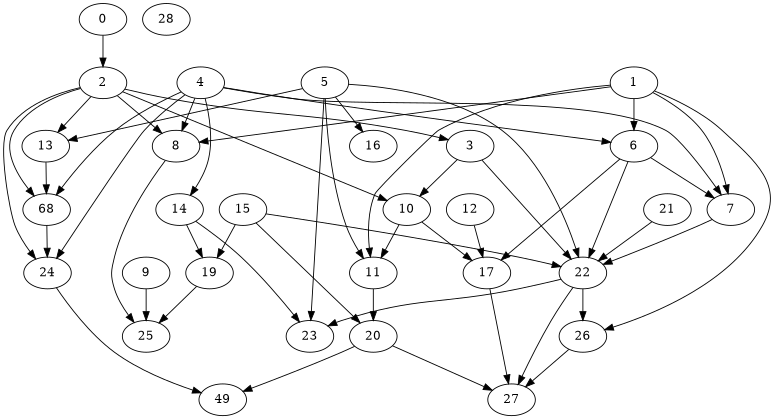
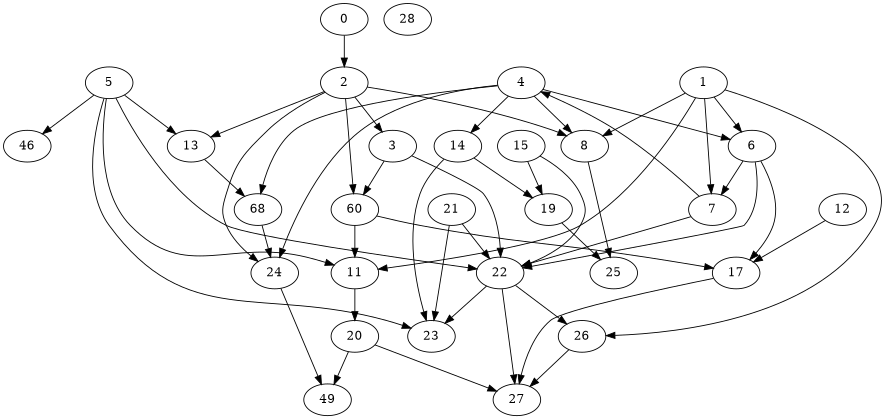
edge "4" -> "7": reversed
edge "2" -> "68": removed
node "16": label "16" -> "46"
node "10": label "10" -> "60"
edge "15" -> "20": removed
edge "21" -> "23": added
node "9": removed
